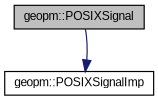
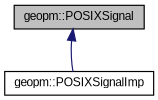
edge "geopm::POSIXSignal" -> "geopm::POSIXSignalImp": reversed
